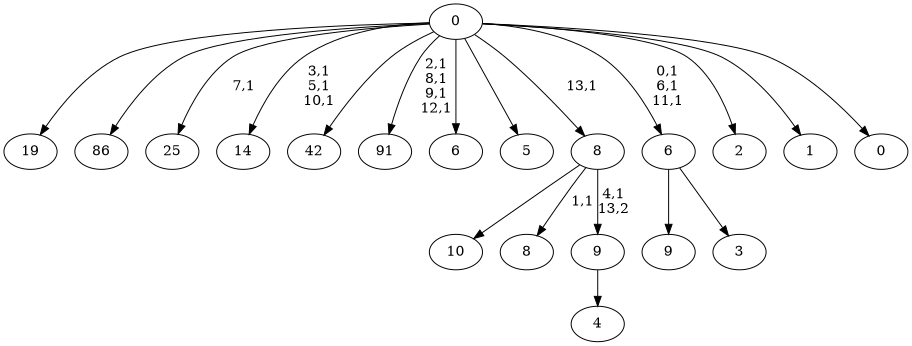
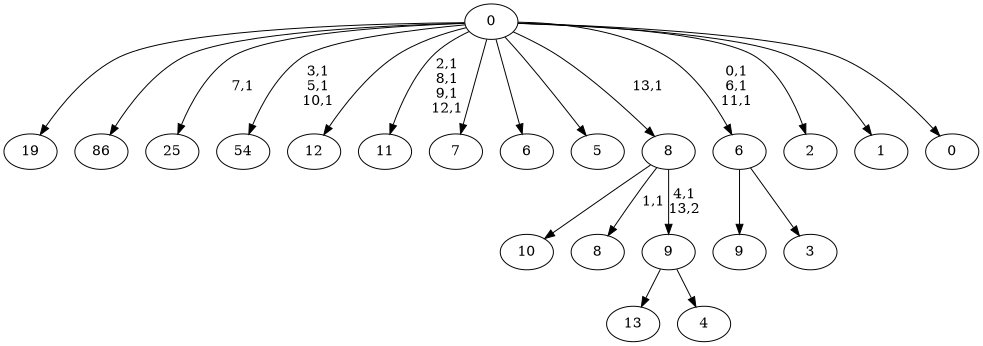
node "14": label "14" -> "54"
node "42": label "42" -> "12"
node "91": label "91" -> "11"
node "7": added
node "13": added
